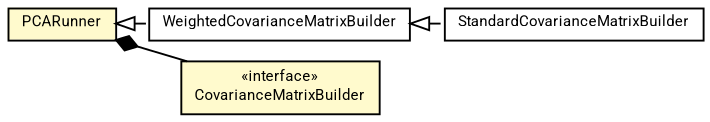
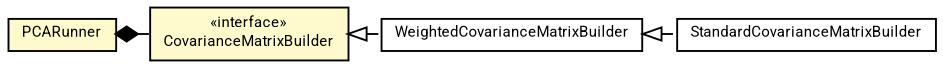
edge "WeightedCovarianceMatrixBuilder" -> "PCARunner": now "WeightedCovarianceMatrixBuilder" -> "CovarianceMatrixBuilder"
